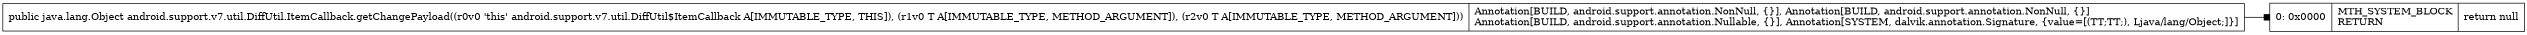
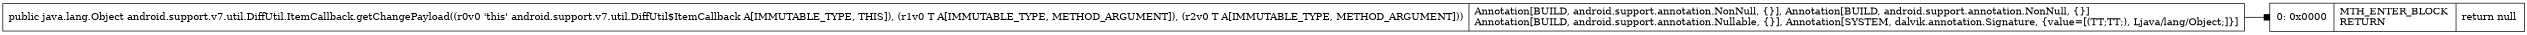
node "0: 0x0000": text "MTH_SYSTEM_BLOCK" -> "MTH_ENTER_BLOCK"
